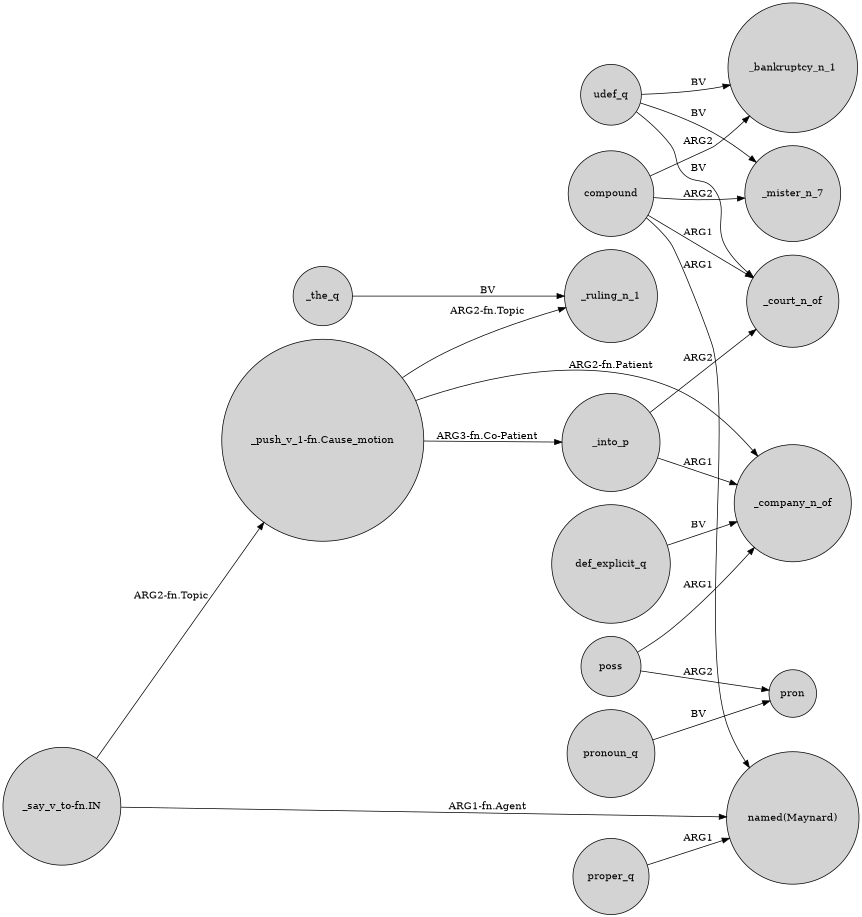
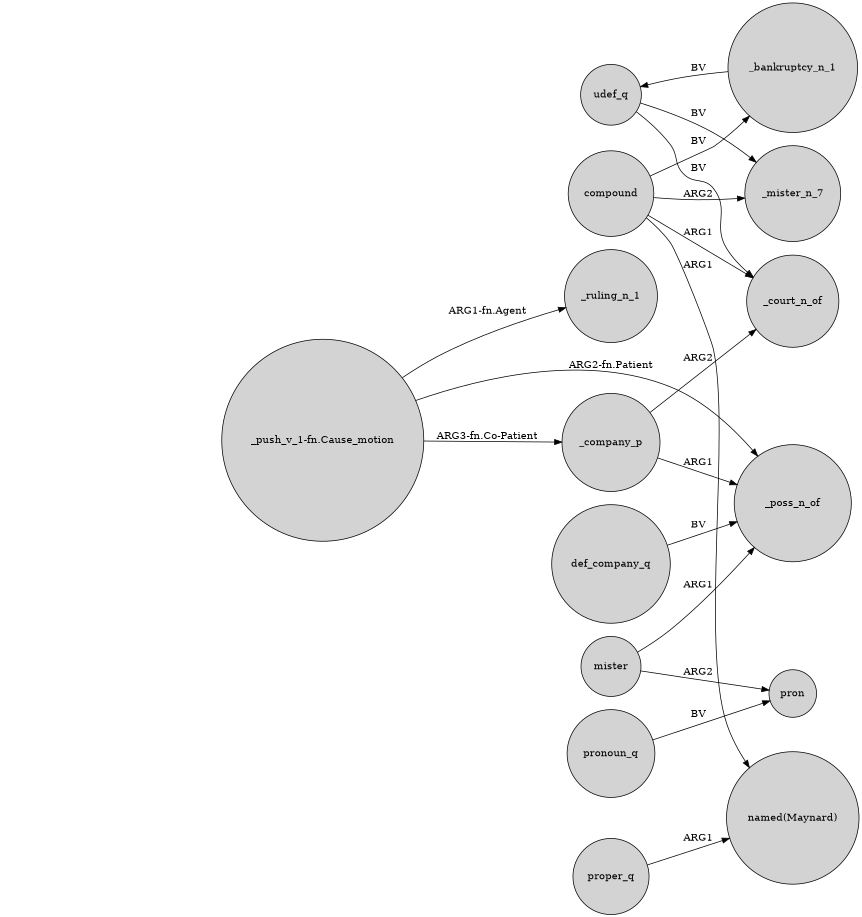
edge "udef_q" -> "_bankruptcy_n_1": reversed
edge "compound" -> "_bankruptcy_n_1": label "ARG2" -> "BV"
node "_the_q": removed
edge "_push_v_1-fn.Cause_motion" -> "_ruling_n_1": label "ARG2-fn.Topic" -> "ARG1-fn.Agent"
node "_into_p": label "_into_p" -> "_company_p"
node "_company_n_of": label "_company_n_of" -> "_poss_n_of"
node "def_explicit_q": label "def_explicit_q" -> "def_company_q"
node "poss": label "poss" -> "mister"
node "_say_v_to-fn.IN": removed
